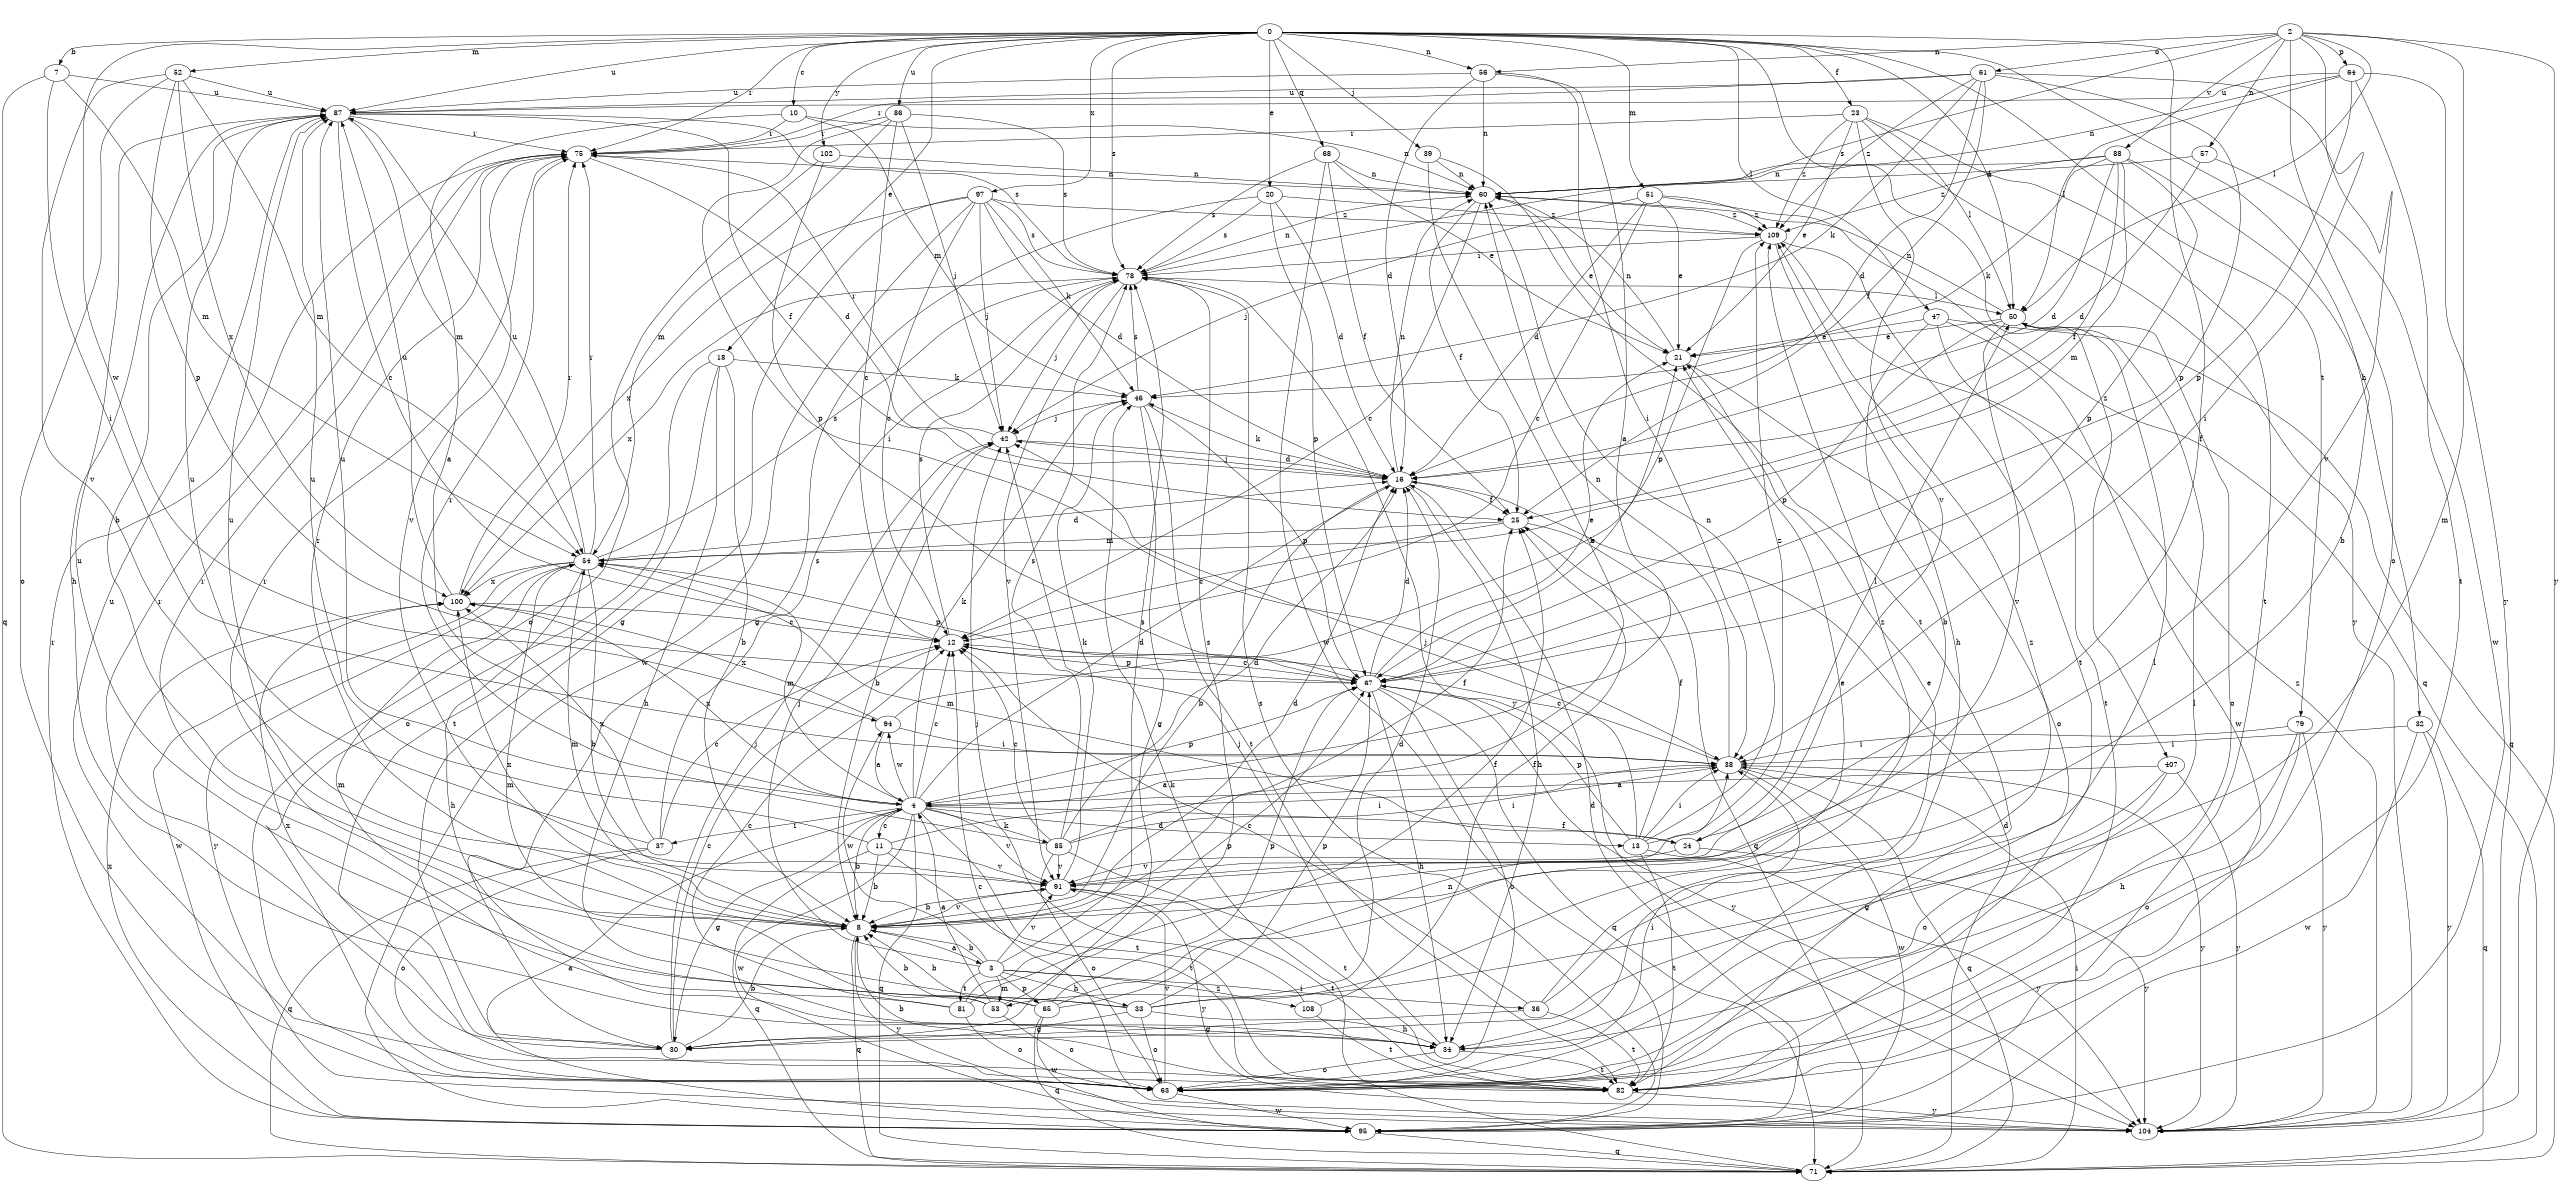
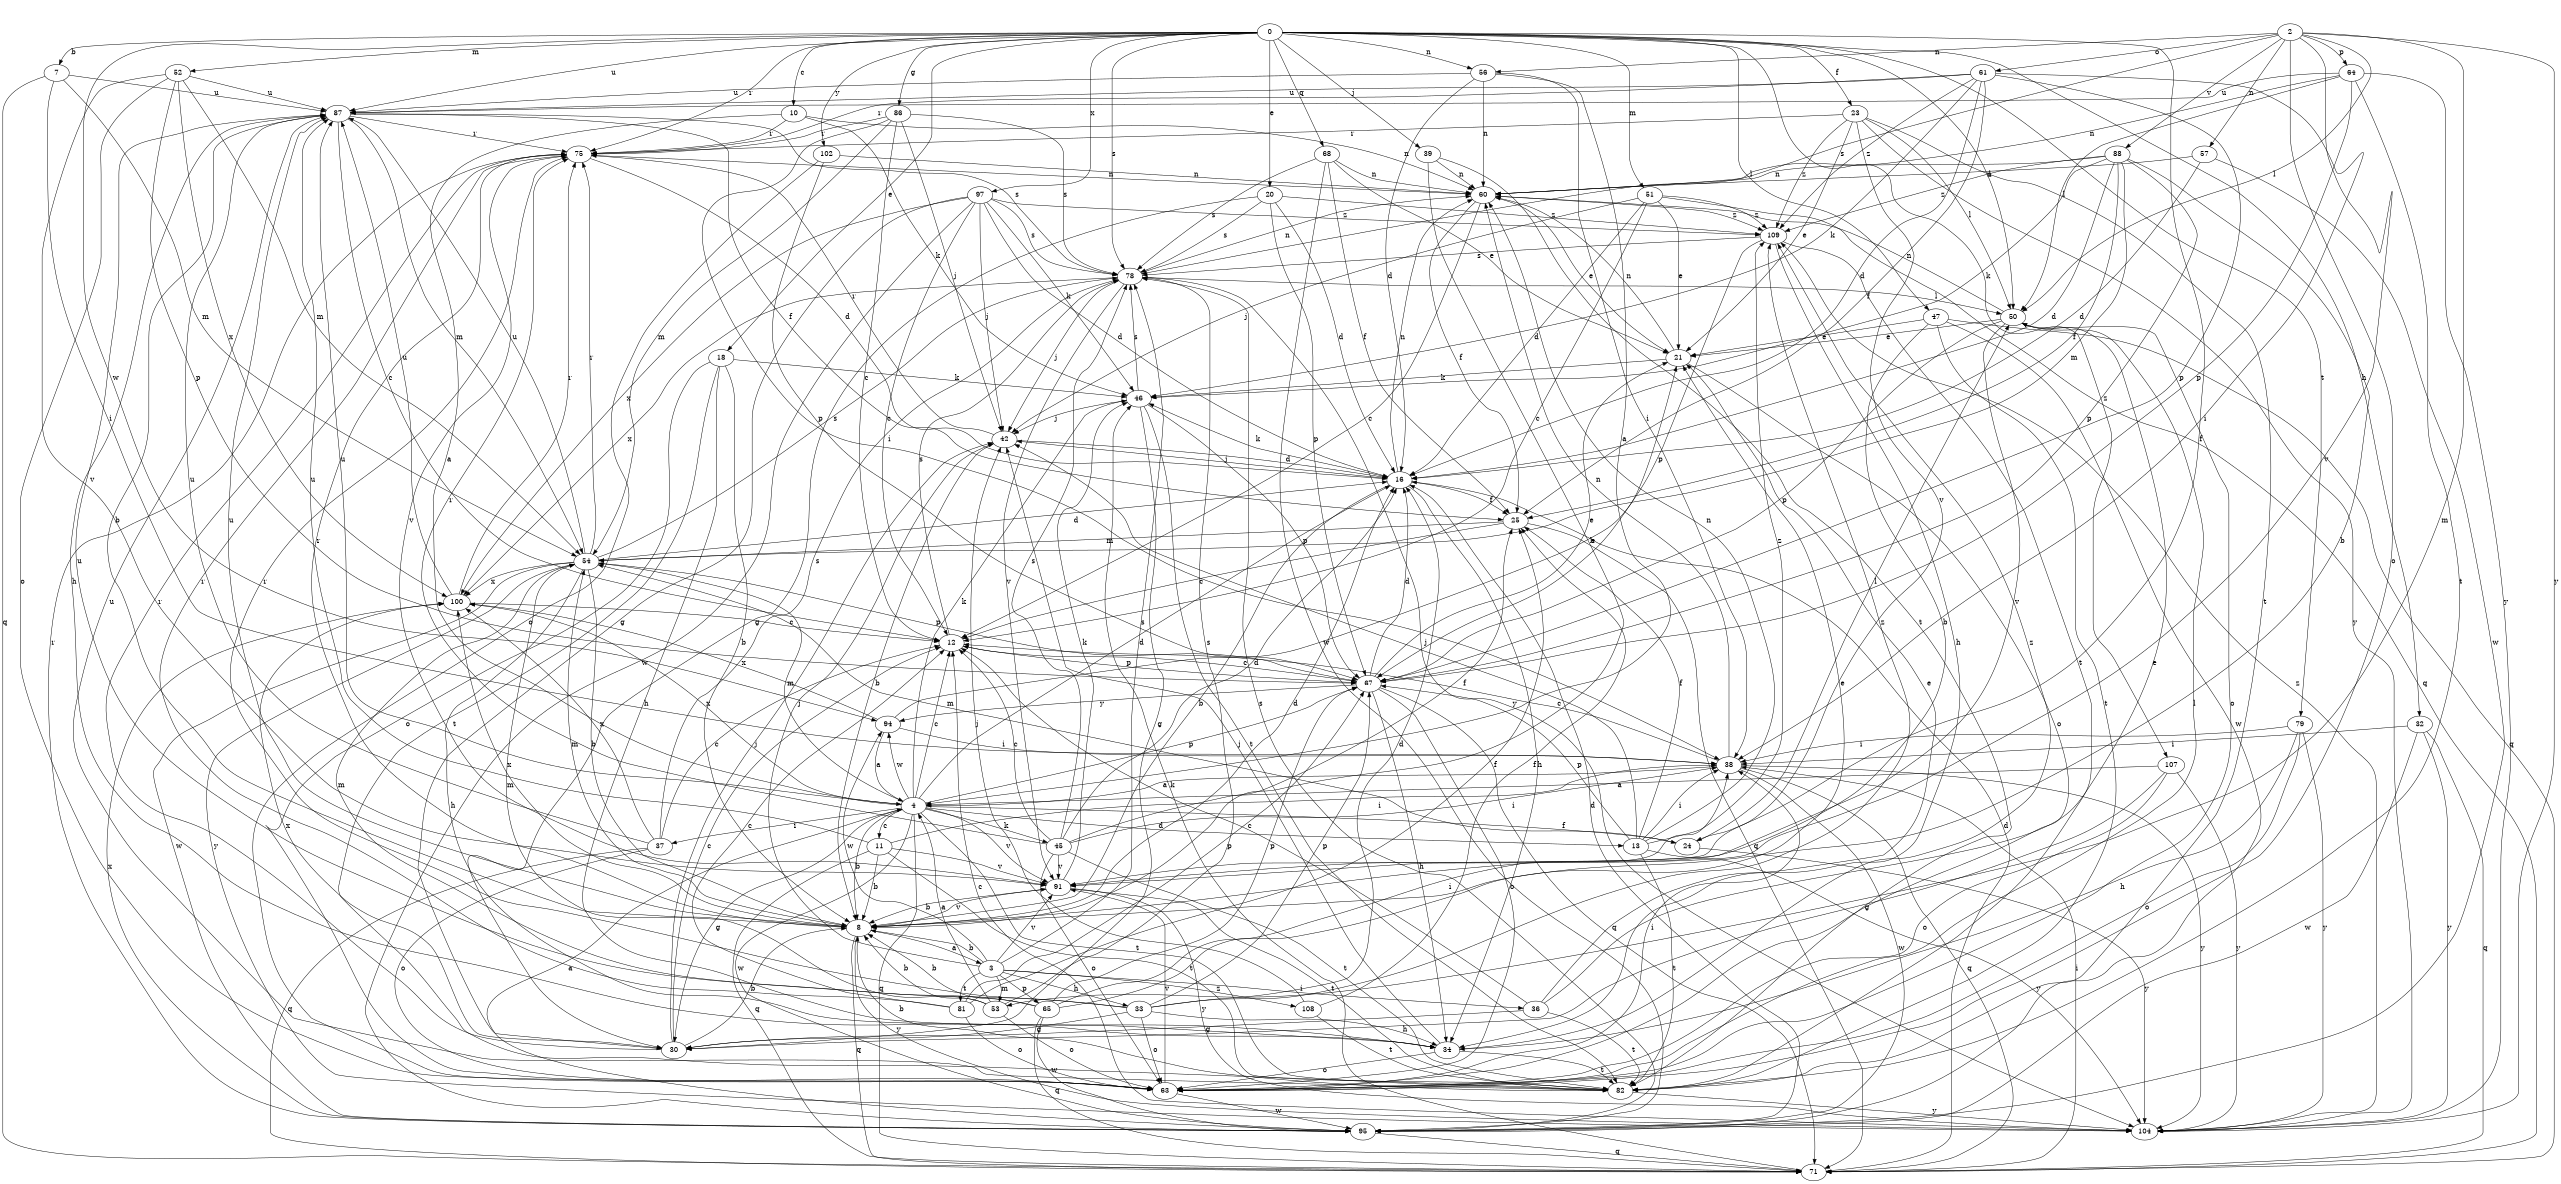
edge "0" -> "86": label "u" -> "g"
edge "10" -> "46": label "m" -> "k"
edge "109" -> "78": label "i" -> "s"
edge "21" -> "46": added, label "k"
edge "36" -> "50": label "l" -> "e"
node "407": label "407" -> "107"
node "85": label "85" -> "45"
edge "24" -> "91": removed, label "v"
edge "65" -> "38": label "n" -> "i"
edge "67" -> "104": now "67" -> "94"
